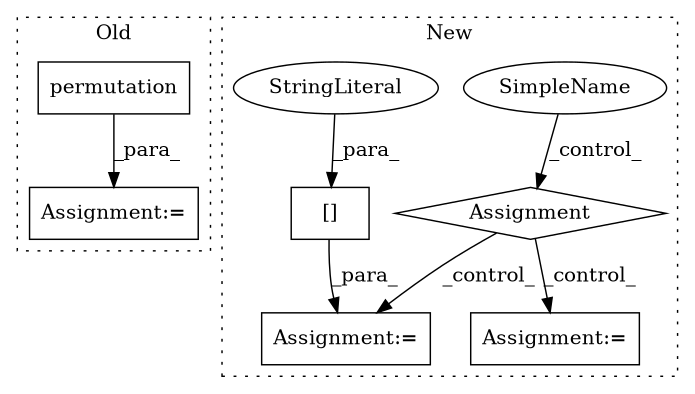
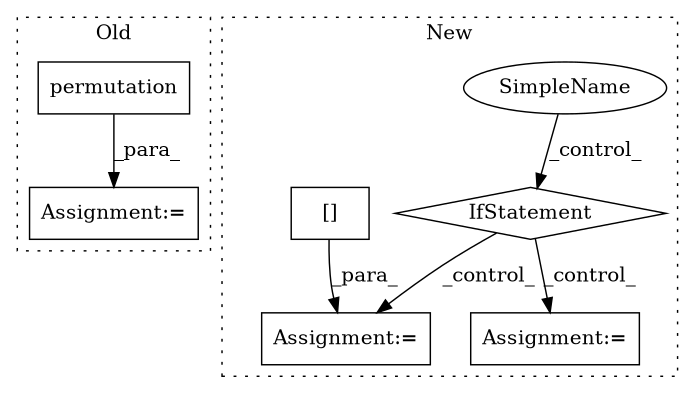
node "StringLiteral": removed
node "Assignment": label "Assignment" -> "IfStatement"
